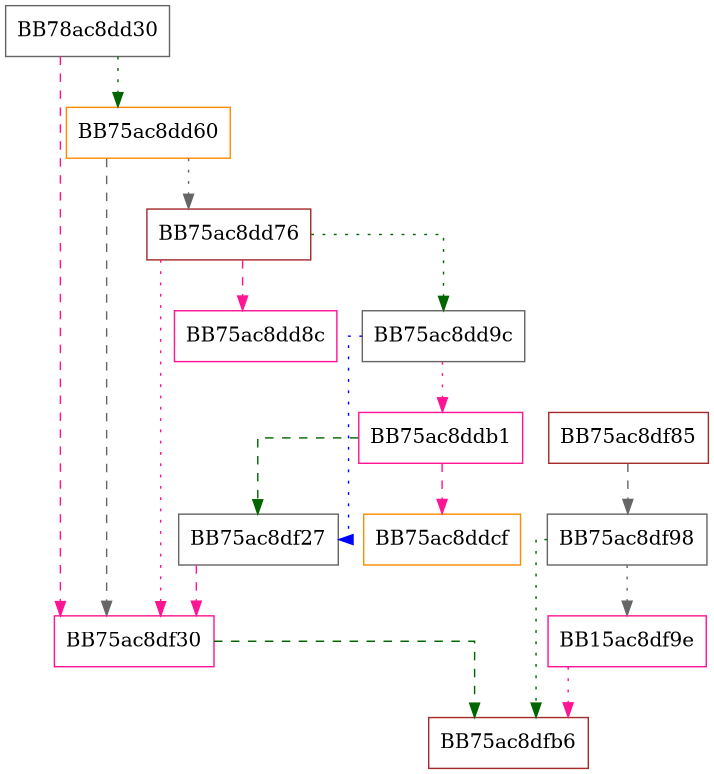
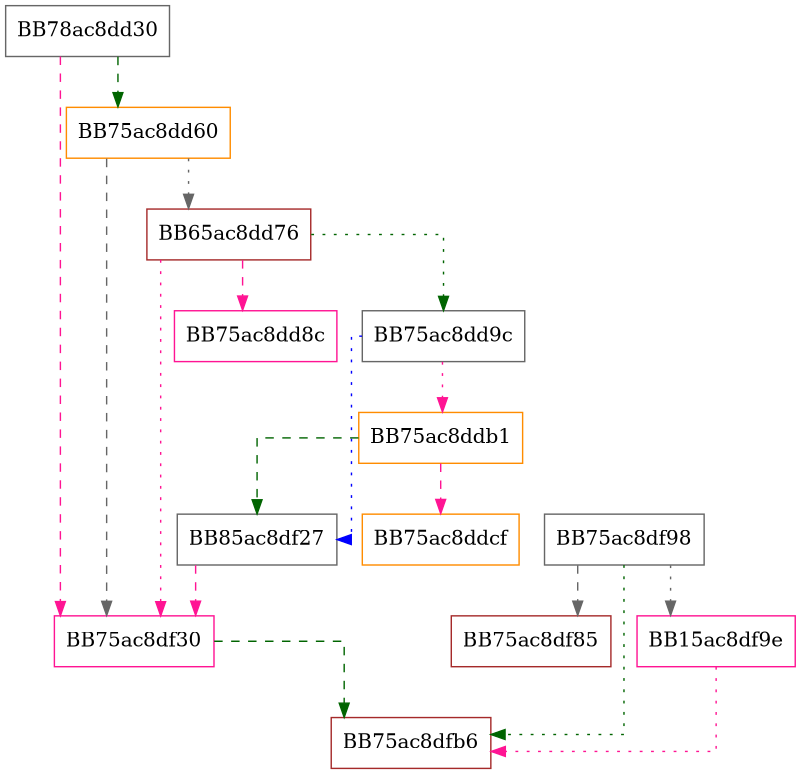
edge "BB78ac8dd30" -> "BB75ac8dd60": style dotted -> dashed
node "BB75ac8dd76": label "BB75ac8dd76" -> "BB65ac8dd76"
node "BB75ac8ddb1": color deeppink -> darkorange
edge "BB75ac8df85" -> "BB75ac8df98": reversed
node "BB75ac8df27": label "BB75ac8df27" -> "BB85ac8df27"
